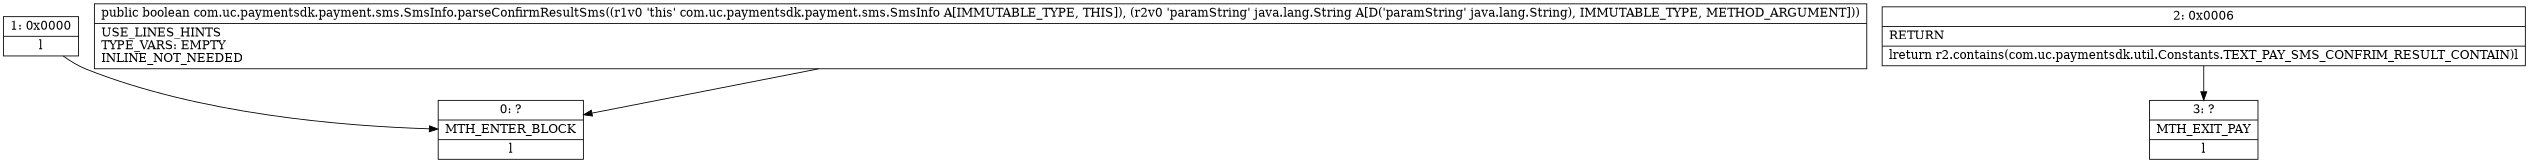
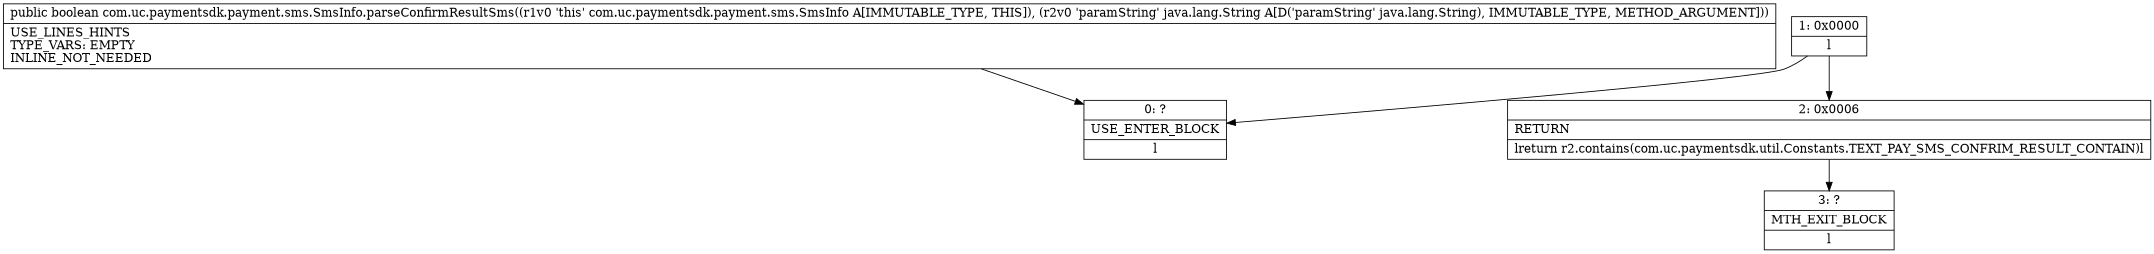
edge "1: 0x0000" -> "2: 0x0006": added
node "0: ?": text "MTH_ENTER_BLOCK" -> "USE_ENTER_BLOCK"
node "3: ?": text "MTH_EXIT_PAY" -> "MTH_EXIT_BLOCK"
